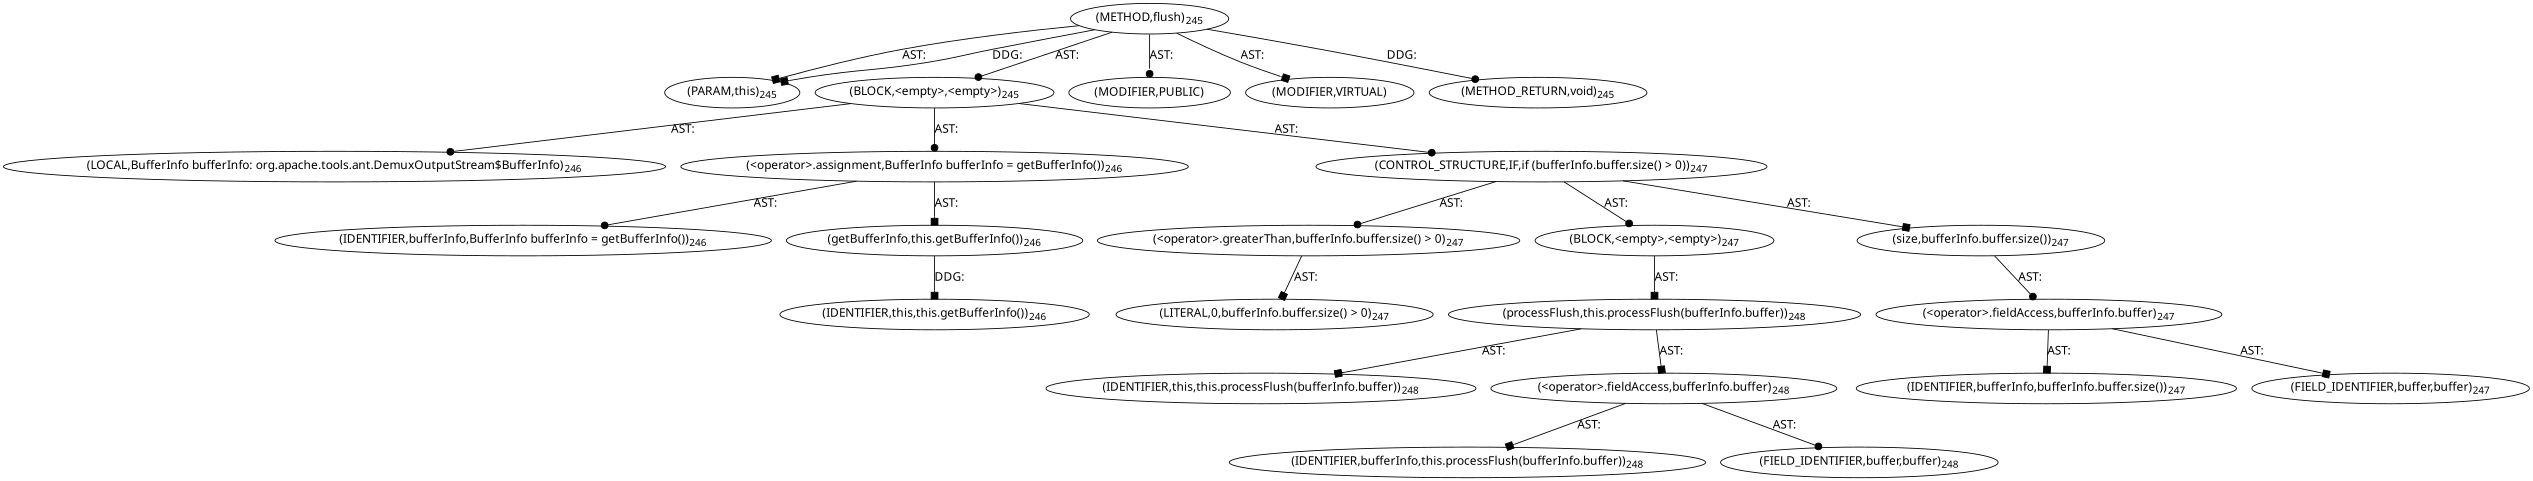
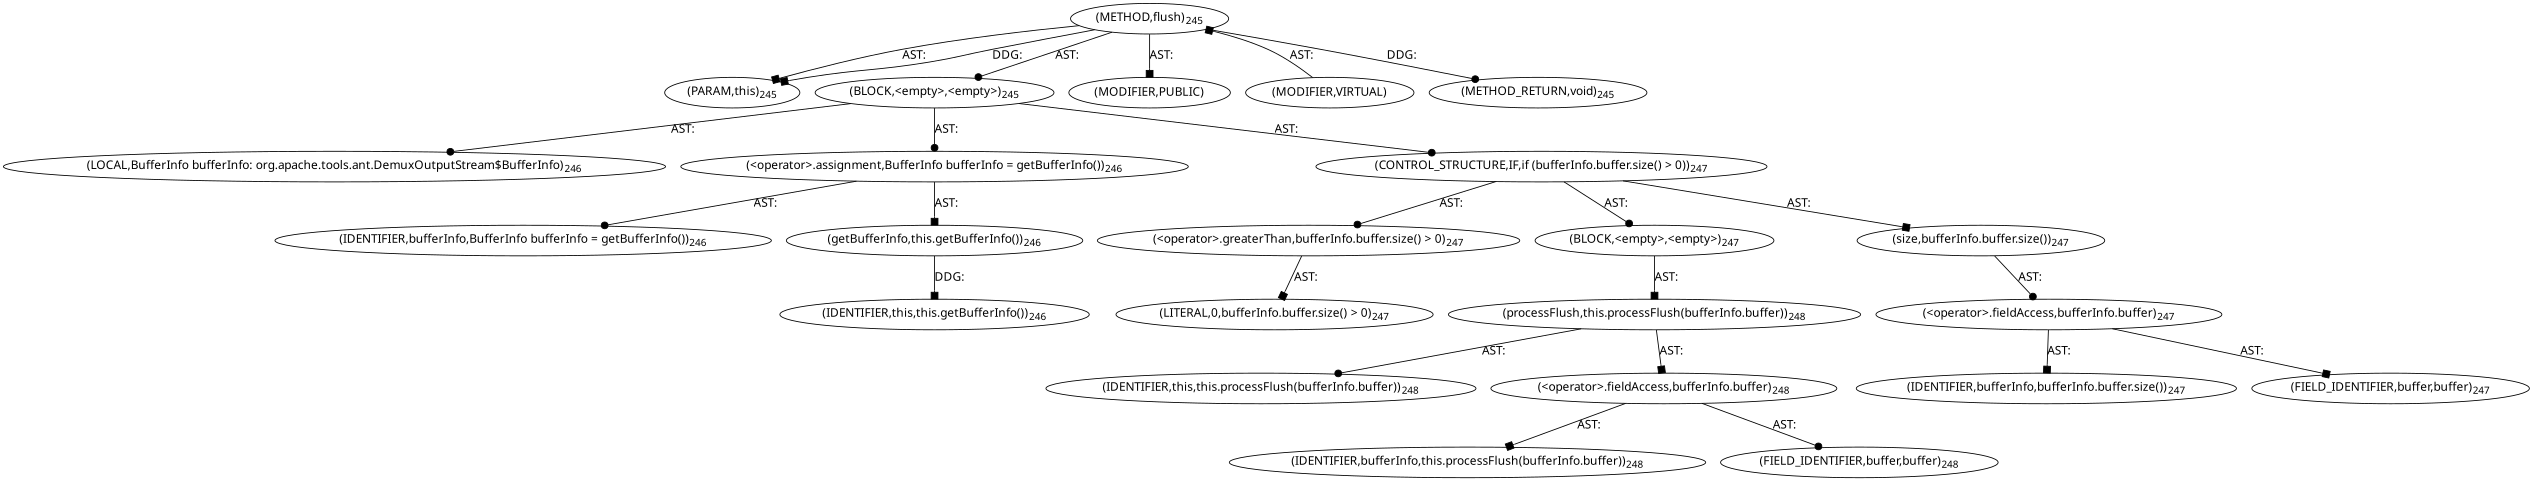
edge "(METHOD,flush)" -> "(MODIFIER,PUBLIC)": arrowhead dot -> box
edge "(METHOD,flush)" -> "(MODIFIER,VIRTUAL)": reversed
edge "(processFlush,this.processFlush(bufferInfo.buffer))" -> "(IDENTIFIER,this,this.processFlush(bufferInfo.buffer))": arrowhead box -> dot
